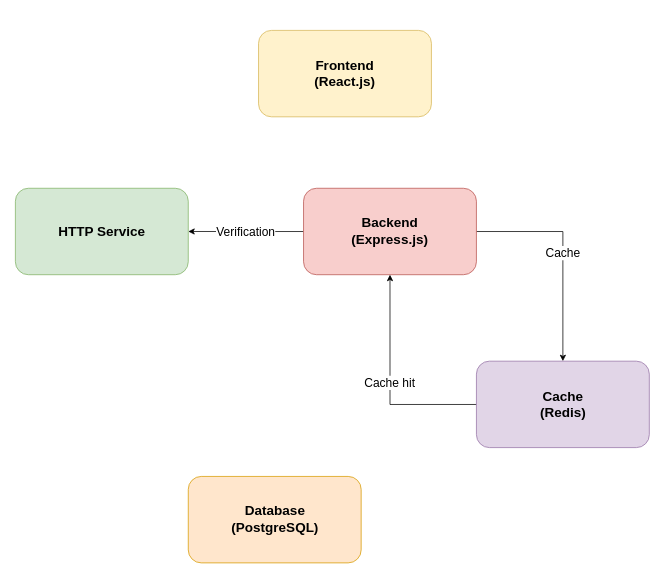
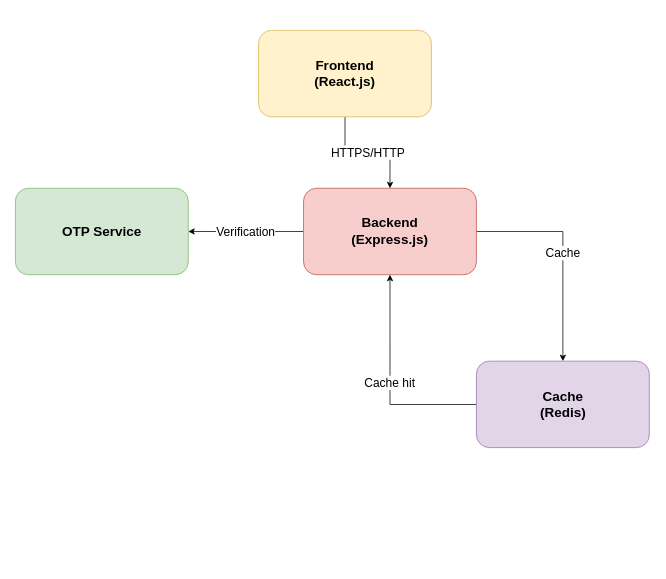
edge "Frontend (React.js)" -> "Backend (Express.js)": added, label "HTTPS/HTTP"
node "HTTP Service": label "HTTP Service" -> "OTP Service"
node "Database (PostgreSQL)": removed
